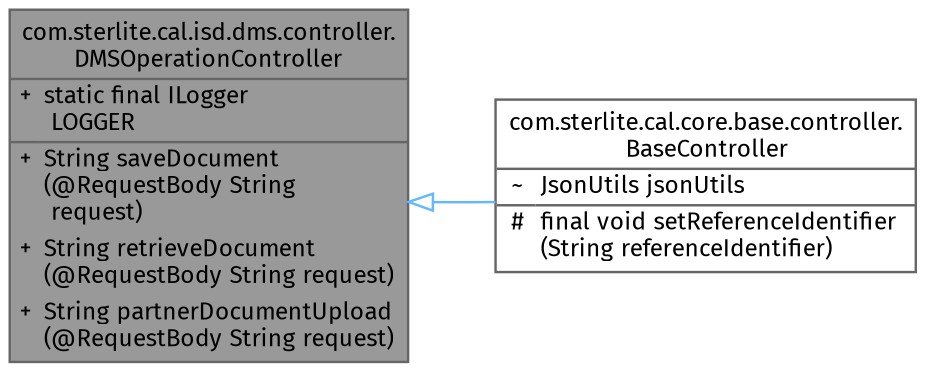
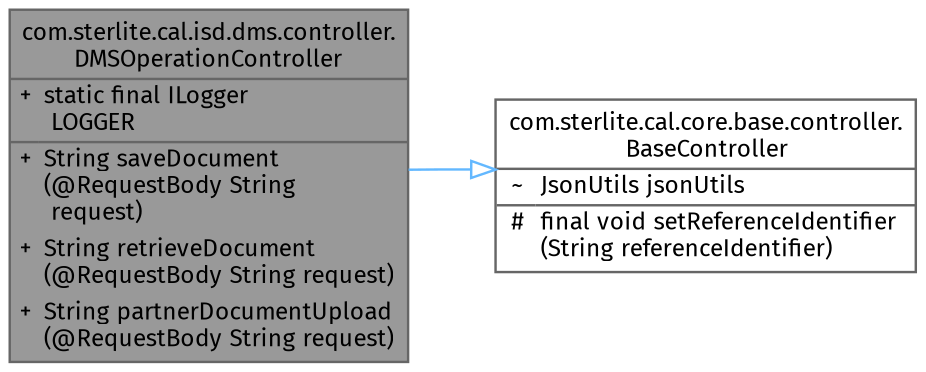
edge "com.sterlite.cal.core.base.controller." -> "com.sterlite.cal.isd.dms.controller.": reversed
